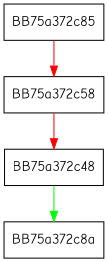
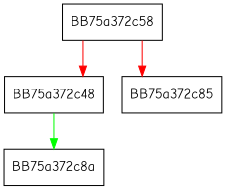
edge "BB75a372c85" -> "BB75a372c58": reversed
